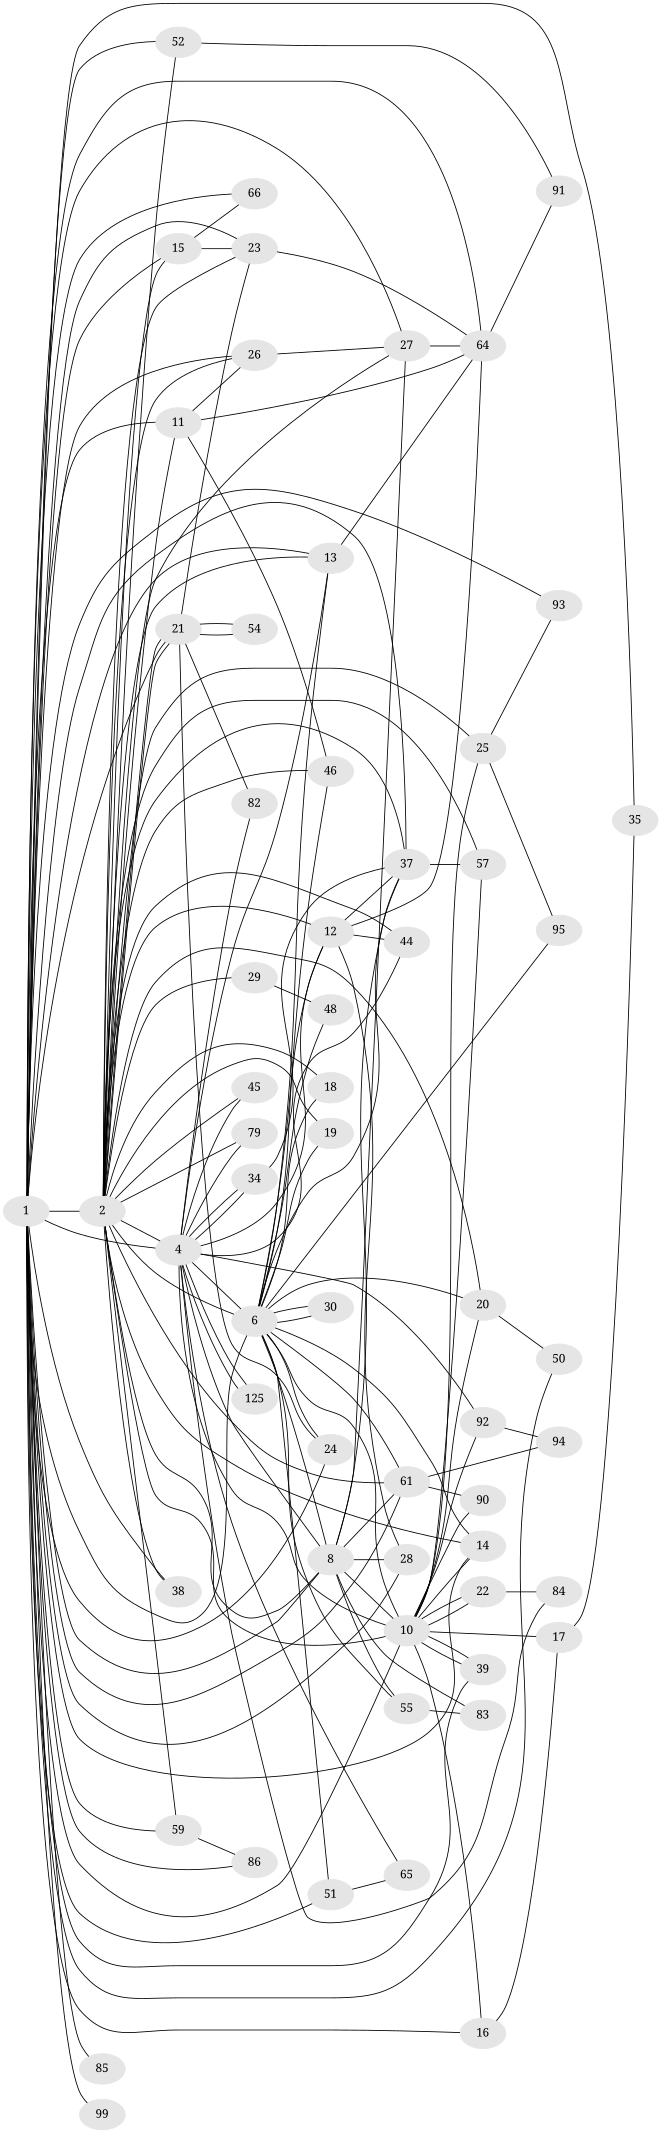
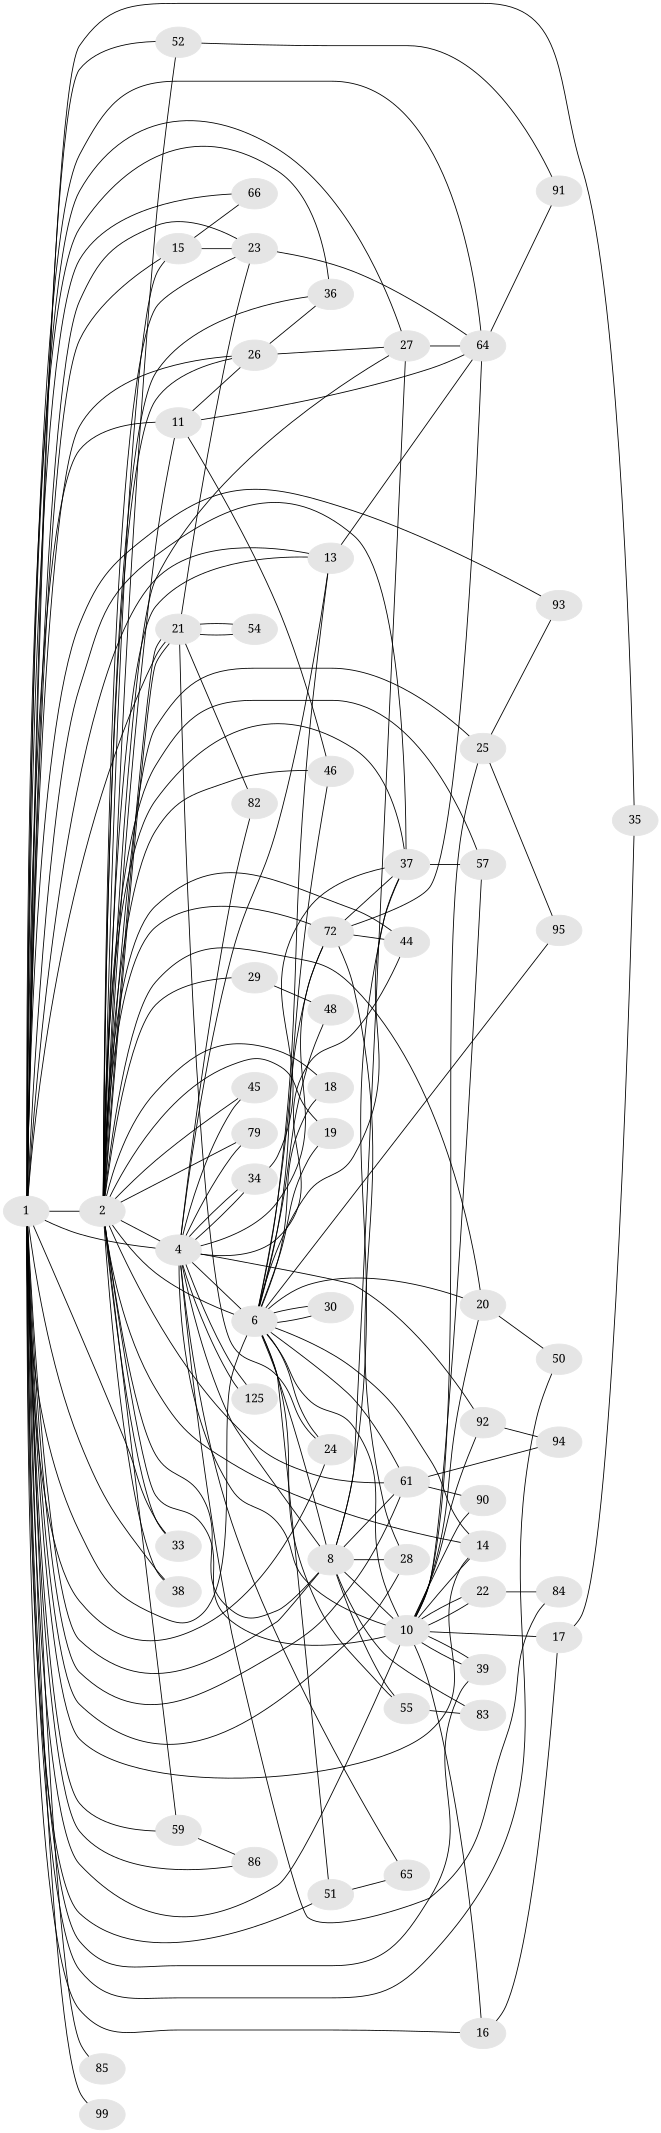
node "36": added
node "12": label "12" -> "72"
node "33": added
